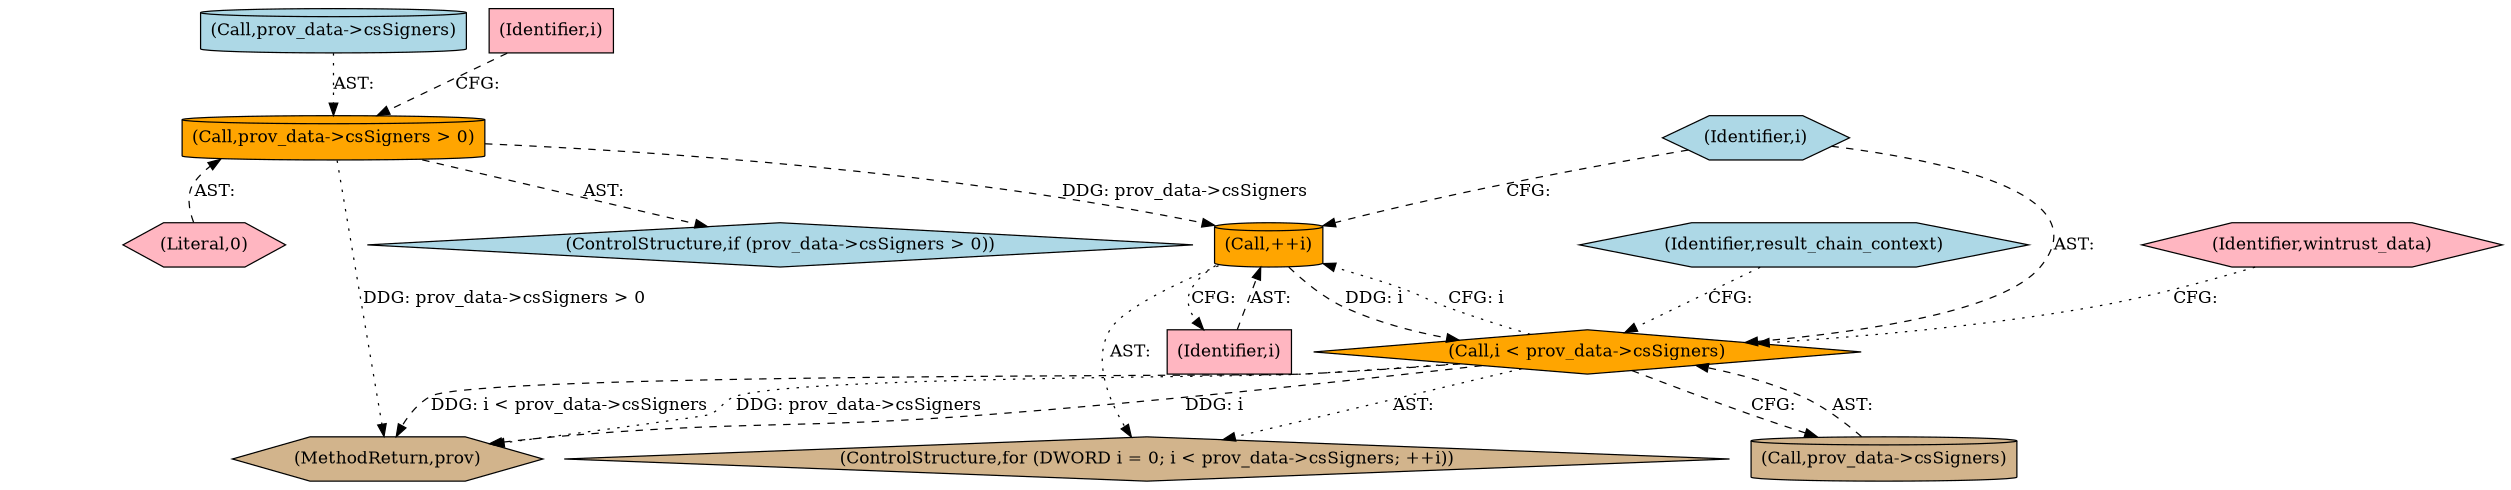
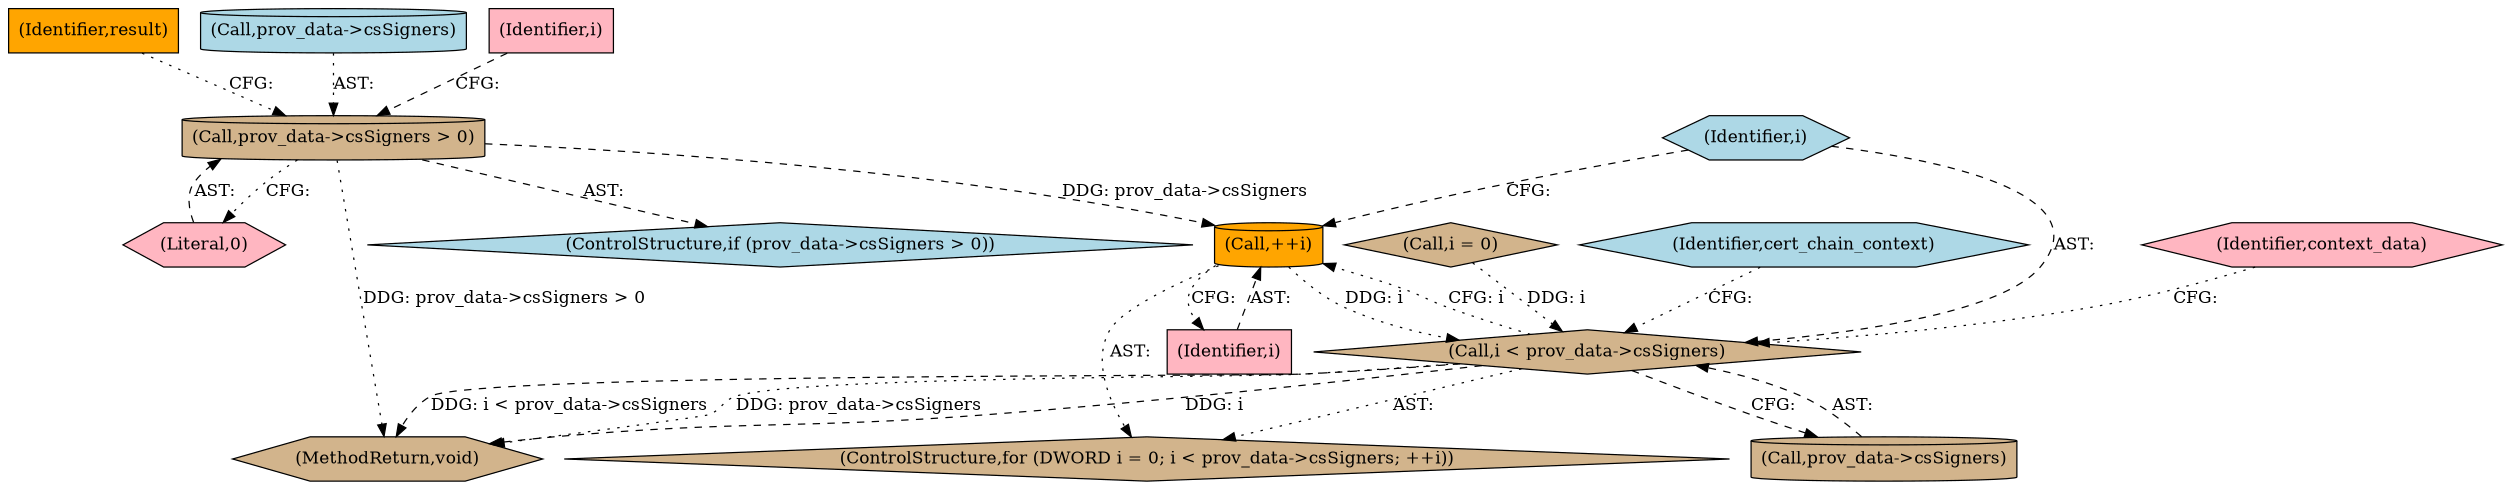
node "(Identifier,result)": added
node "(Call,prov_data->csSigners > 0)": fillcolor orange -> tan
edge "(Call,prov_data->csSigners > 0)" -> "(Literal,0)": added, label "CFG:"
node "(Call,i = 0)": added
node "(Identifier,result_chain_context)": label "(Identifier,result_chain_context)" -> "(Identifier,cert_chain_context)"
node "(Identifier,wintrust_data)": label "(Identifier,wintrust_data)" -> "(Identifier,context_data)"
edge "(Call,++i)" -> "(Call,i < prov_data->csSigners)": style dashed -> dotted
node "(Call,i < prov_data->csSigners)": fillcolor orange -> tan
node "(MethodReturn,prov)": label "(MethodReturn,prov)" -> "(MethodReturn,void)"
